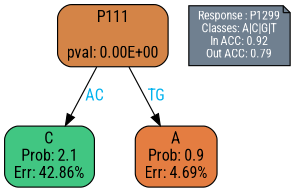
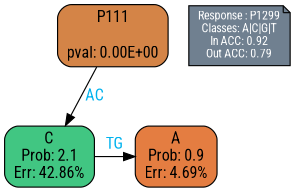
edge "P111 pval: 0.00E+00" -> "A Prob: 0.9 Err: 4.69%": now "C Prob: 2.1 Err: 42.86%" -> "A Prob: 0.9 Err: 4.69%"
